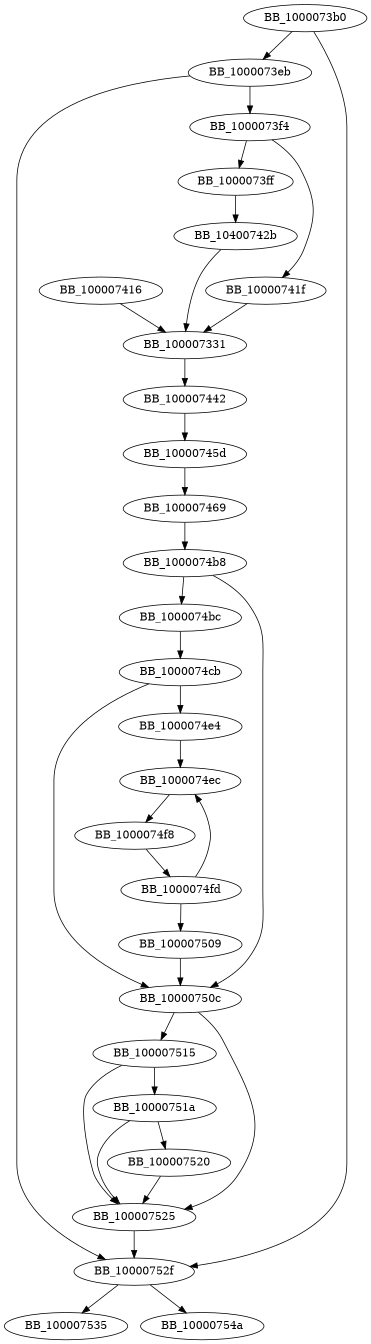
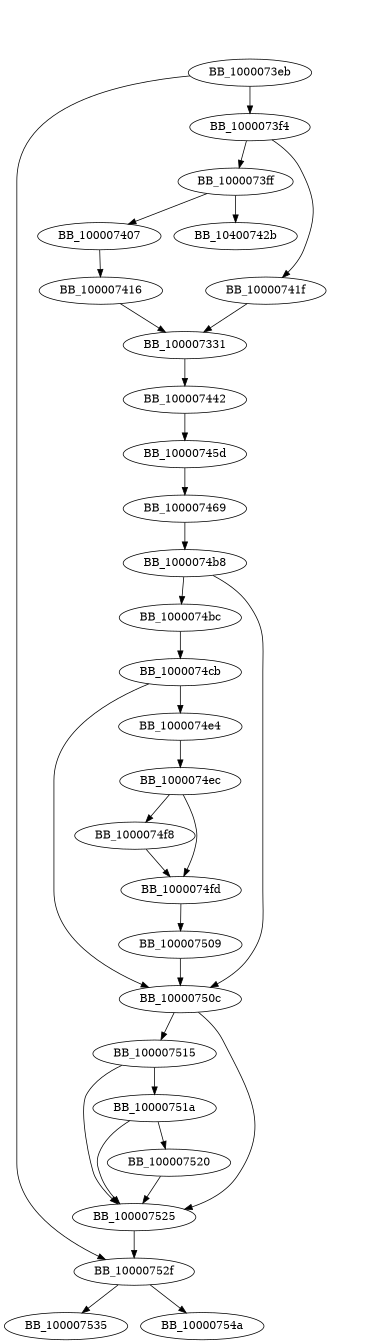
node "BB_1000073b0": removed
node "BB_100007407": added
edge "BB_10400742b" -> "BB_100007331": removed
edge "BB_1000074fd" -> "BB_1000074ec": reversed
